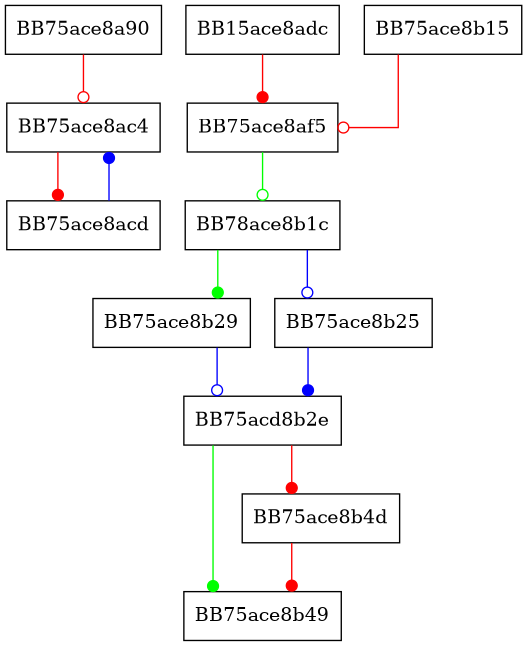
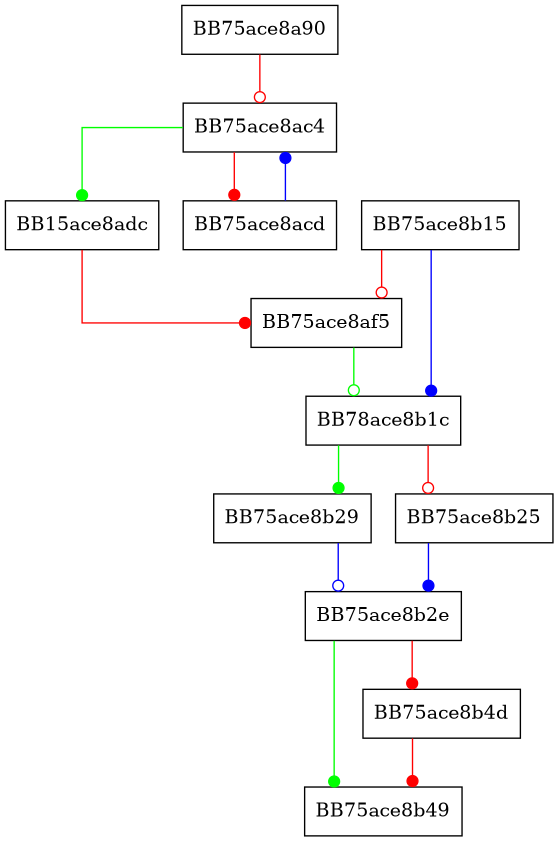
edge "BB75ace8ac4" -> "BB15ace8adc": added
edge "BB78ace8b1c" -> "BB75ace8b25": color blue -> red
edge "BB75ace8b15" -> "BB78ace8b1c": added
node "BB75acd8b2e": label "BB75acd8b2e" -> "BB75ace8b2e"
